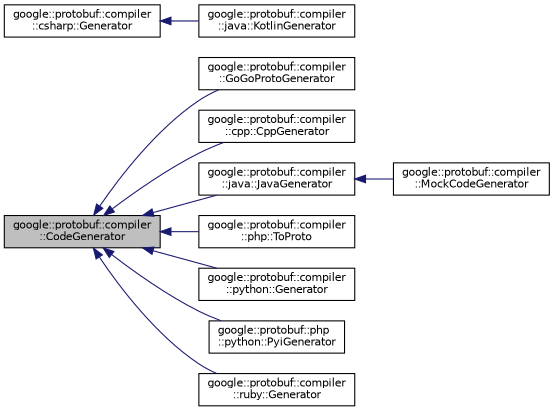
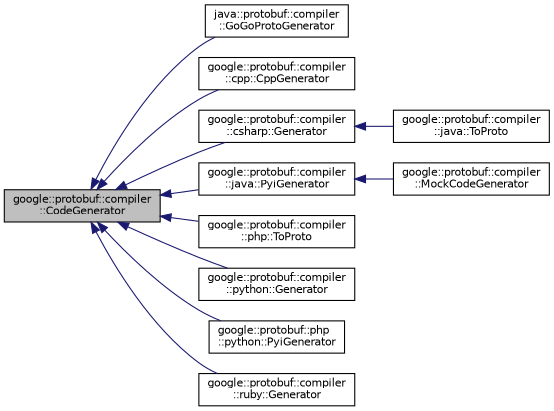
node "google::protobuf::compiler ::java::KotlinGenerator": label "google::protobuf::compiler ::java::KotlinGenerator" -> "google::protobuf::compiler ::java::ToProto"
node "google::protobuf::compiler ::GoGoProtoGenerator": label "google::protobuf::compiler ::GoGoProtoGenerator" -> "java::protobuf::compiler ::GoGoProtoGenerator"
edge "google::protobuf::compiler ::csharp::Generator" -> "google::protobuf::compiler ::CodeGenerator": added
node "google::protobuf::compiler ::java::JavaGenerator": label "google::protobuf::compiler ::java::JavaGenerator" -> "google::protobuf::compiler ::java::PyiGenerator"
